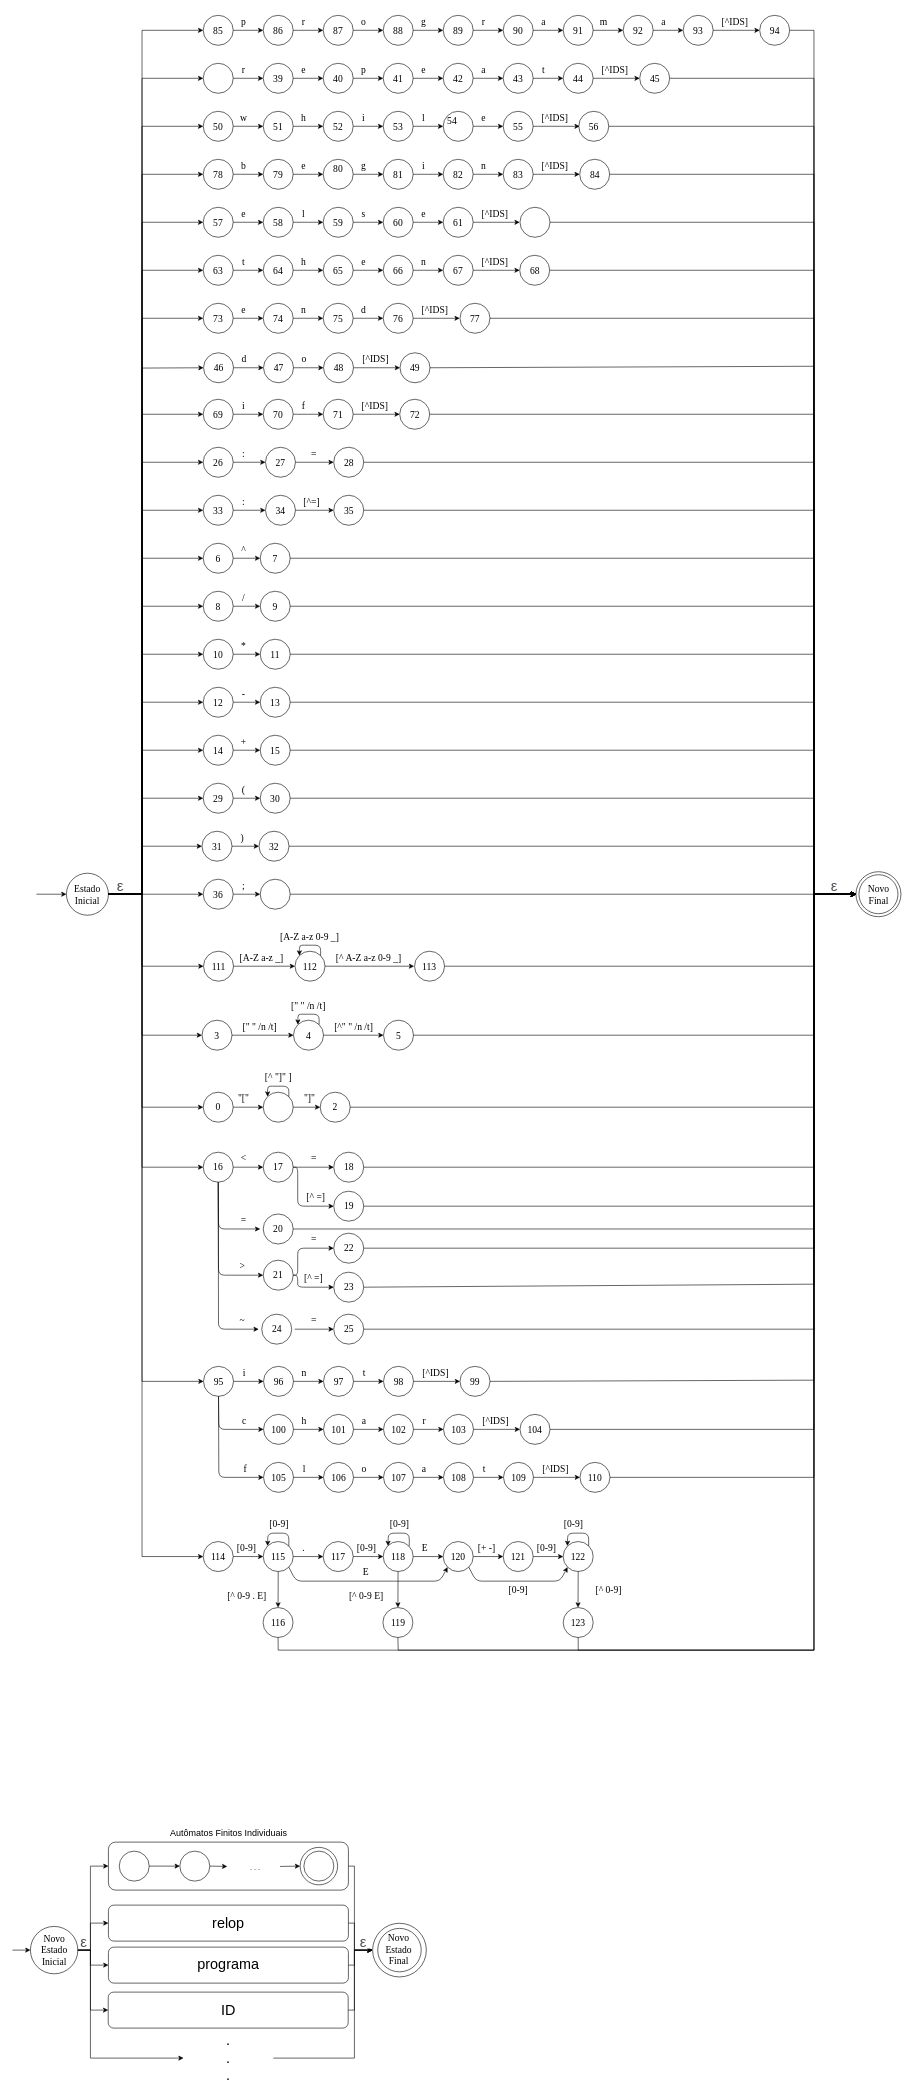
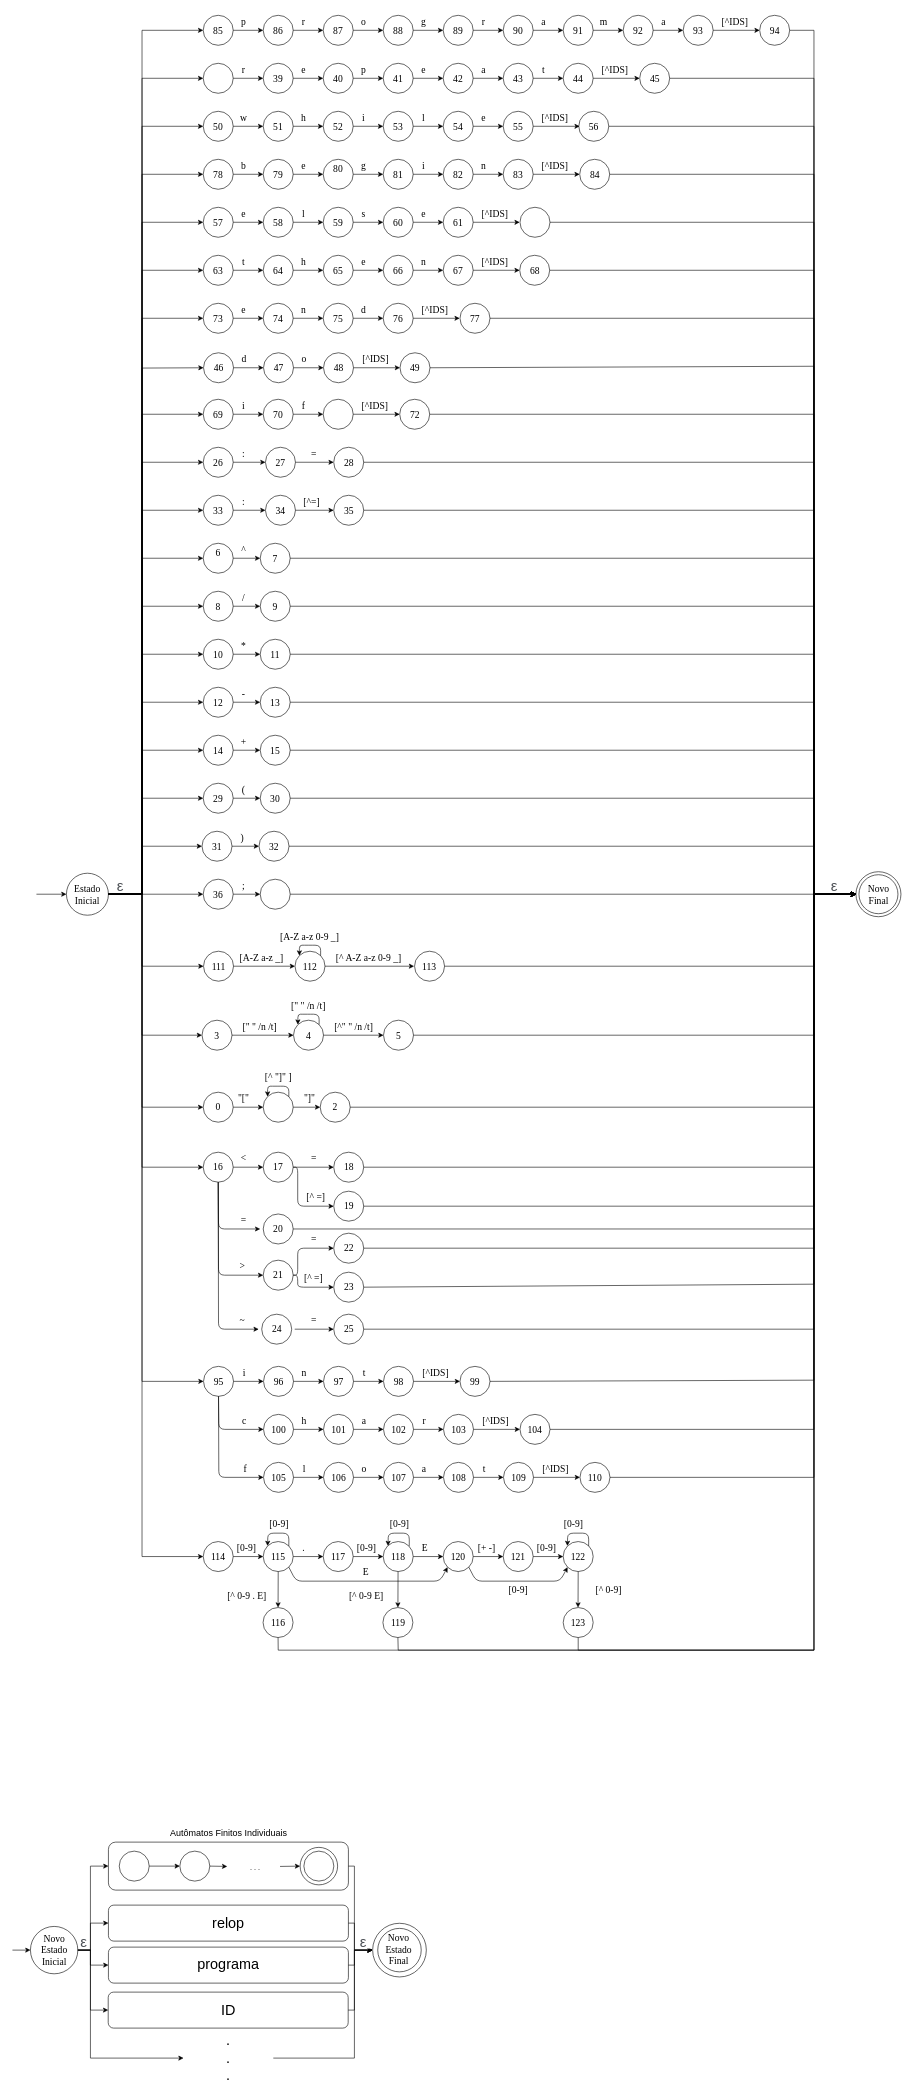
node "54": moved (452, 120) -> (458, 126)
node "71": removed
node "6": moved (218, 558) -> (218, 552)
